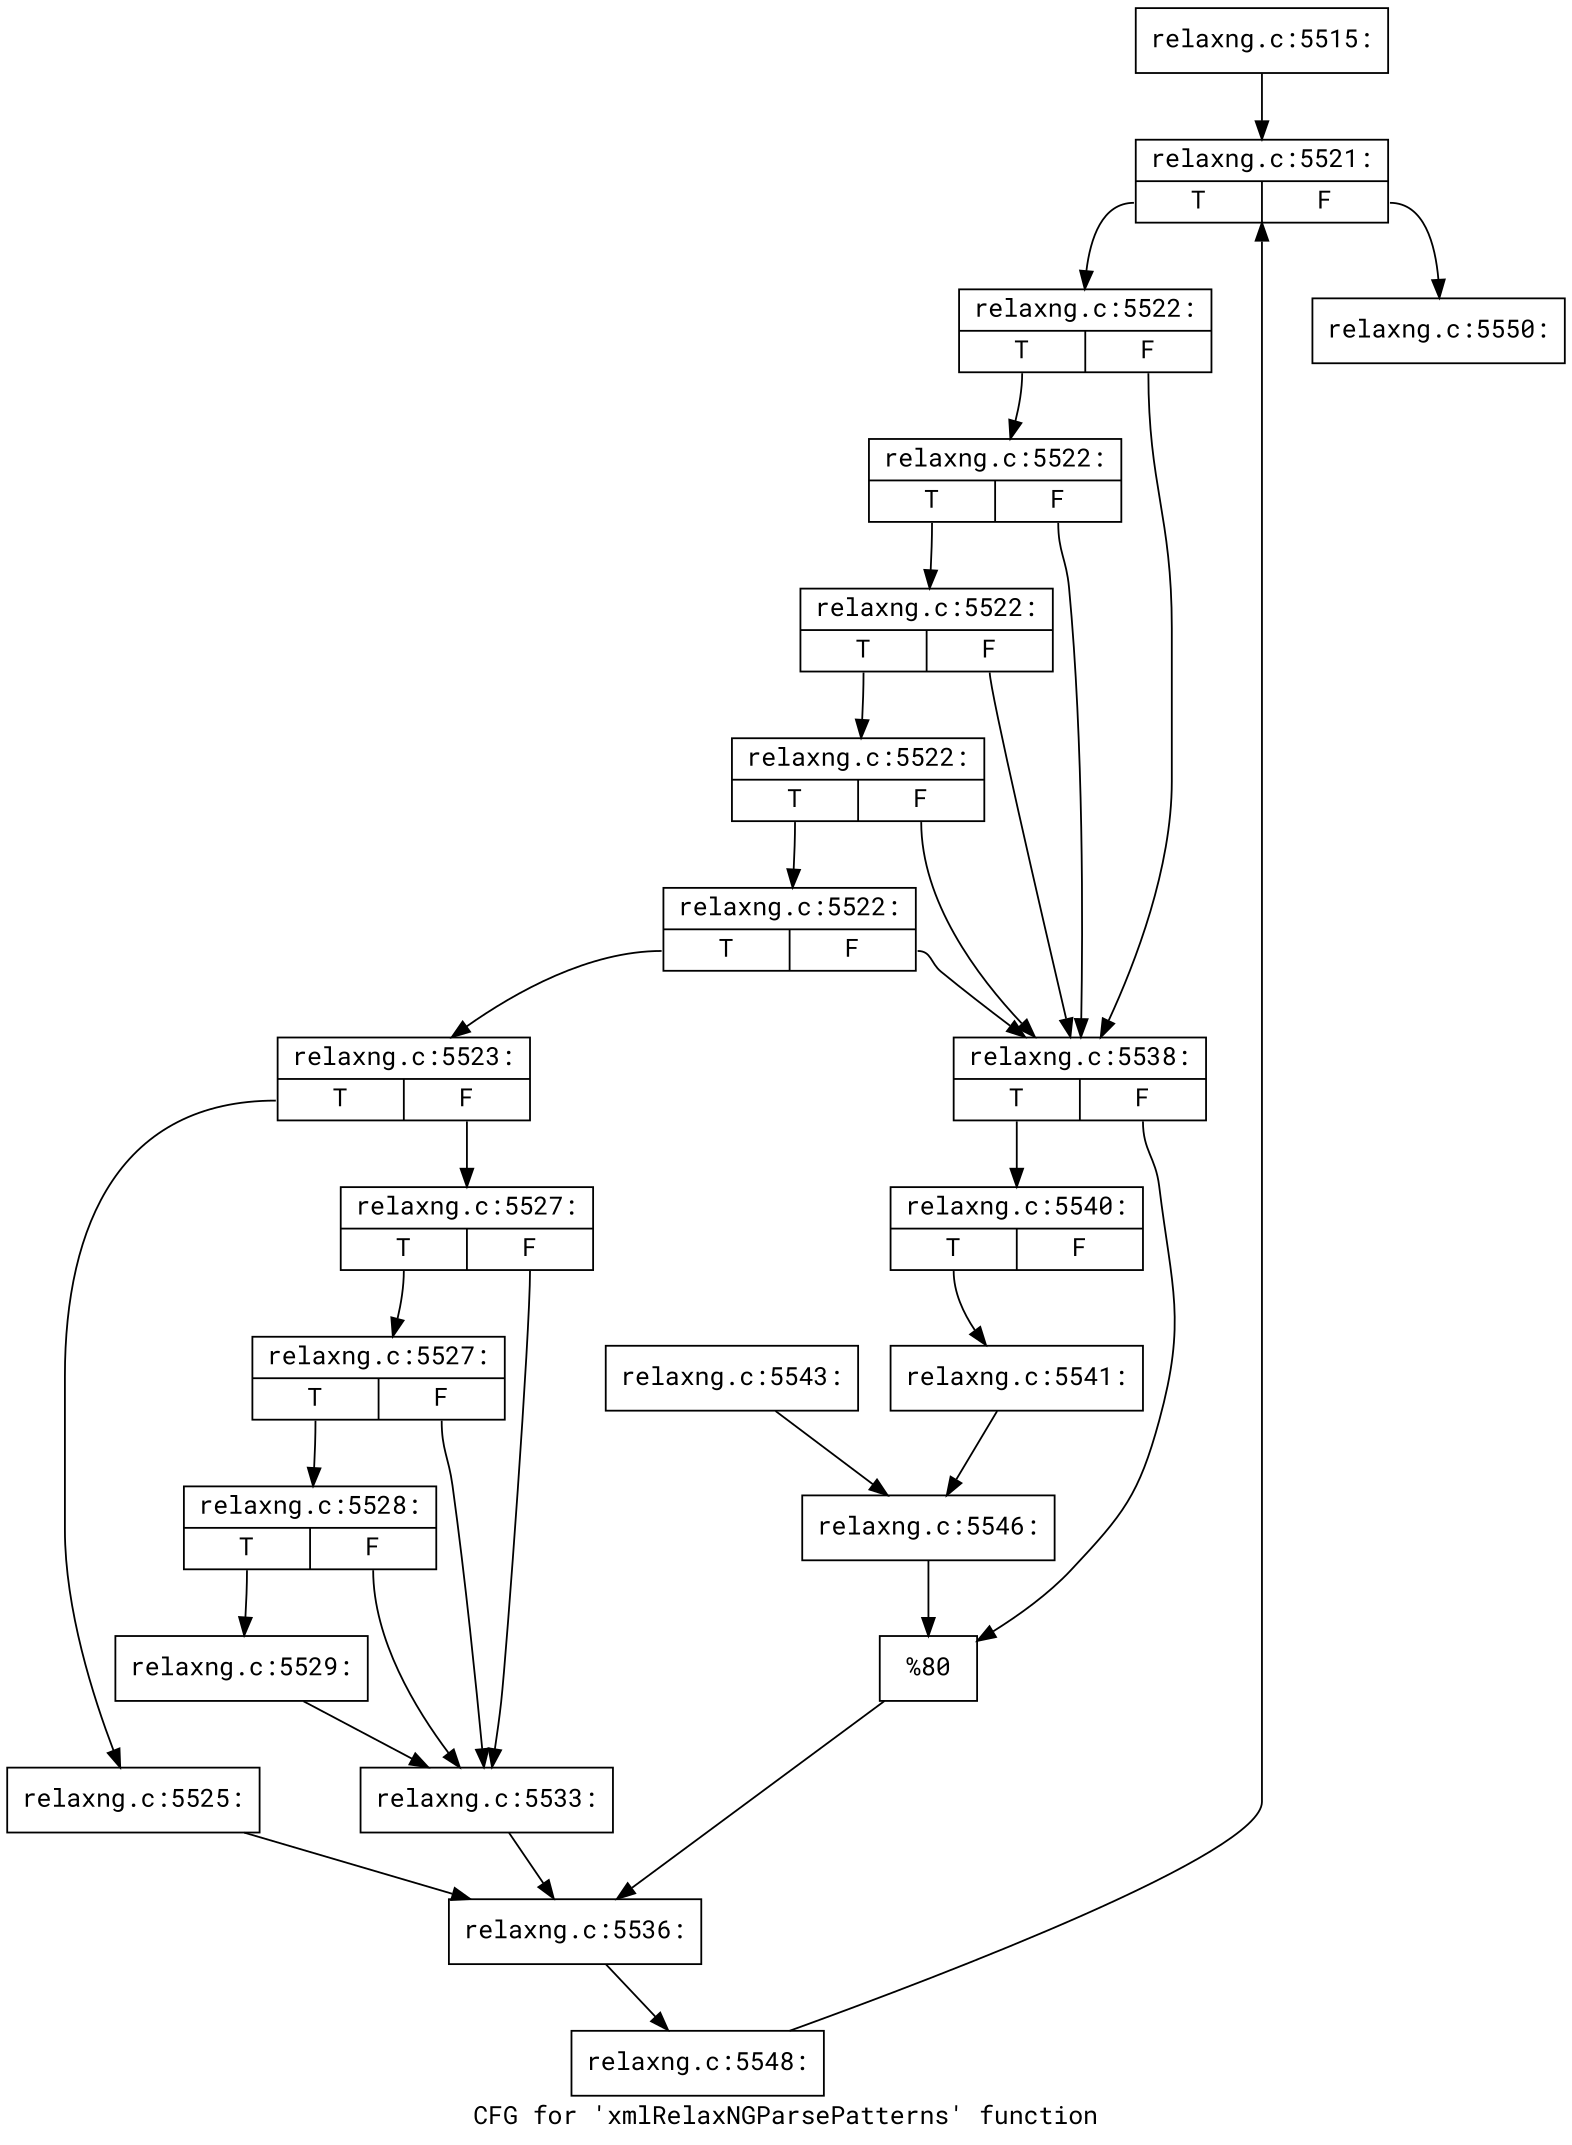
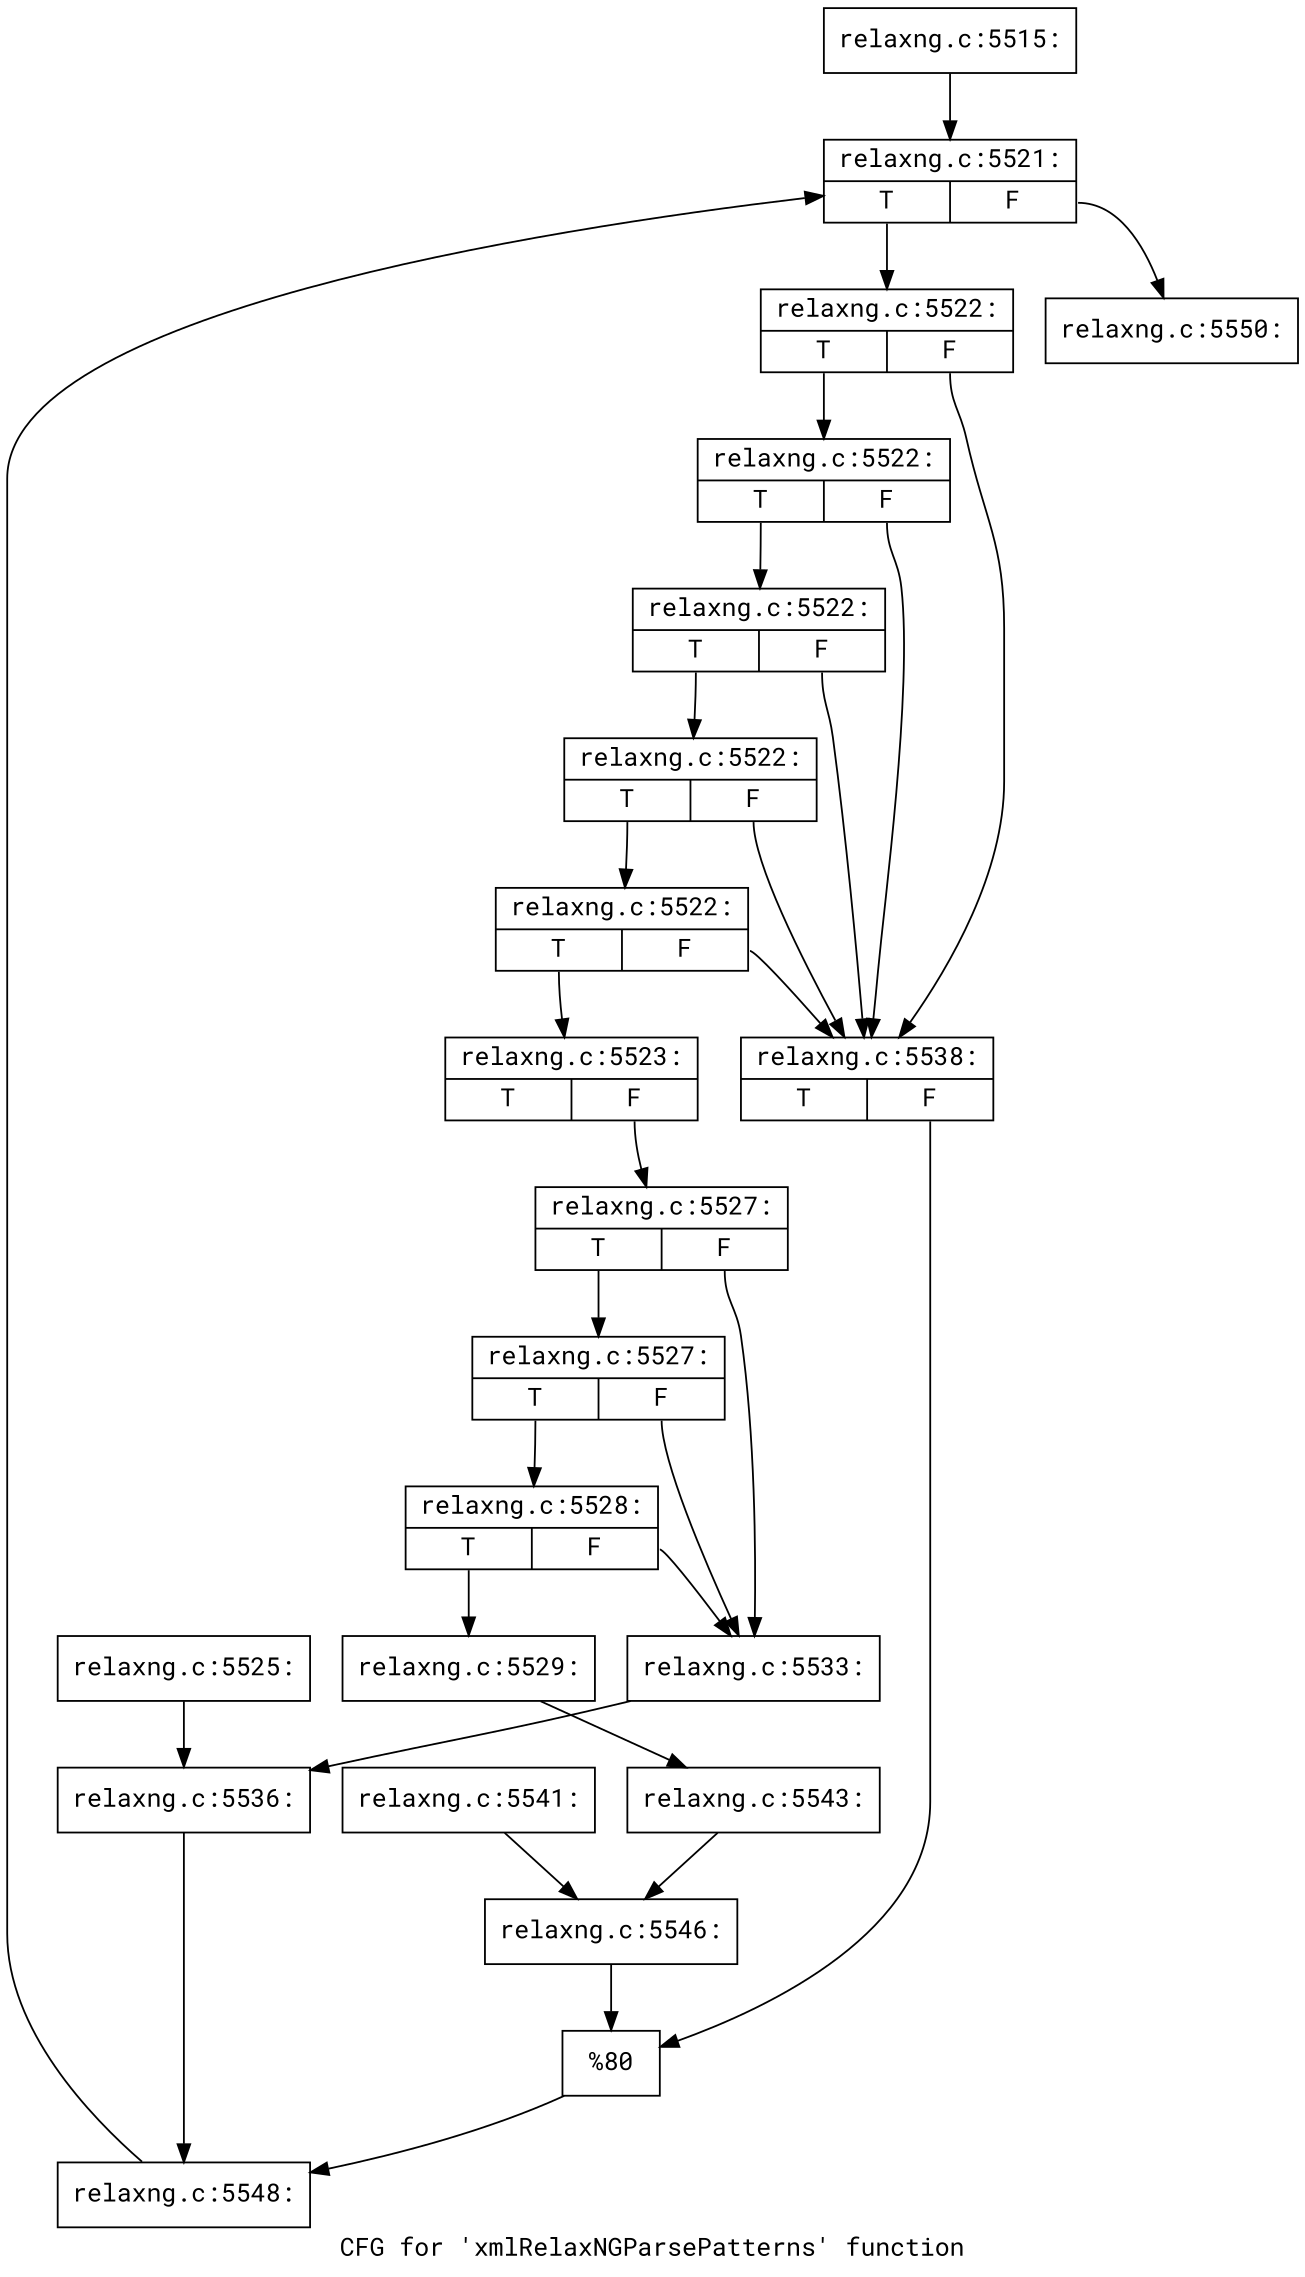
node "relaxng.c:5540:": removed
edge "relaxng.c:5523:" -> "relaxng.c:5525:": removed
edge "relaxng.c:5529:" -> "relaxng.c:5533:": now "relaxng.c:5529:" -> "relaxng.c:5543:"
edge "%80" -> "relaxng.c:5536:": now "%80" -> "relaxng.c:5548:"
